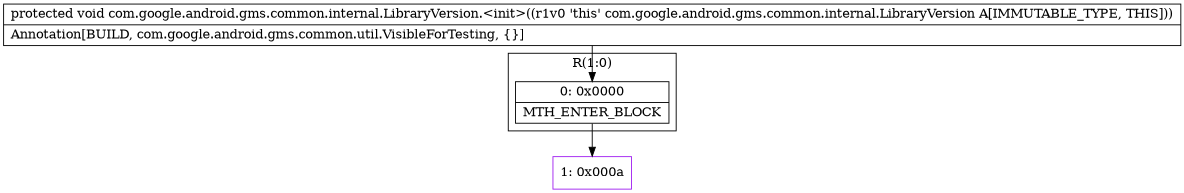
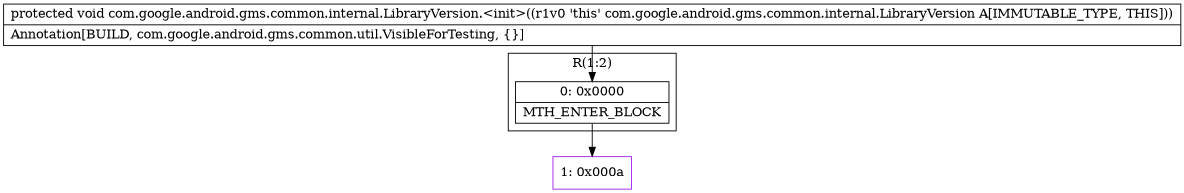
cluster "R(1:0)": label "R(1:0)" -> "R(1:2)"
